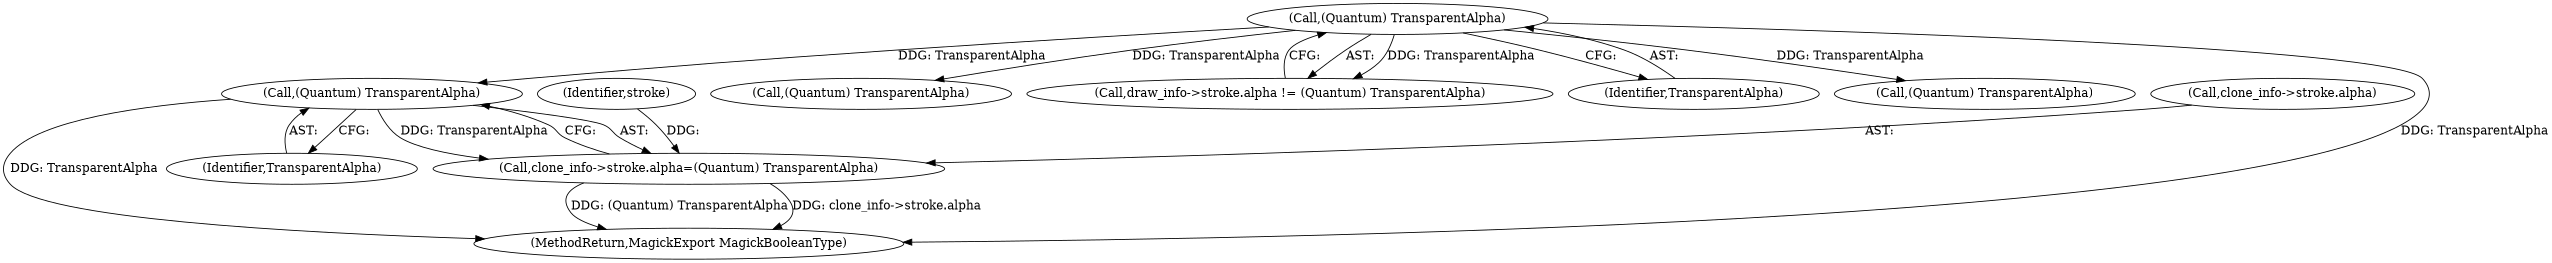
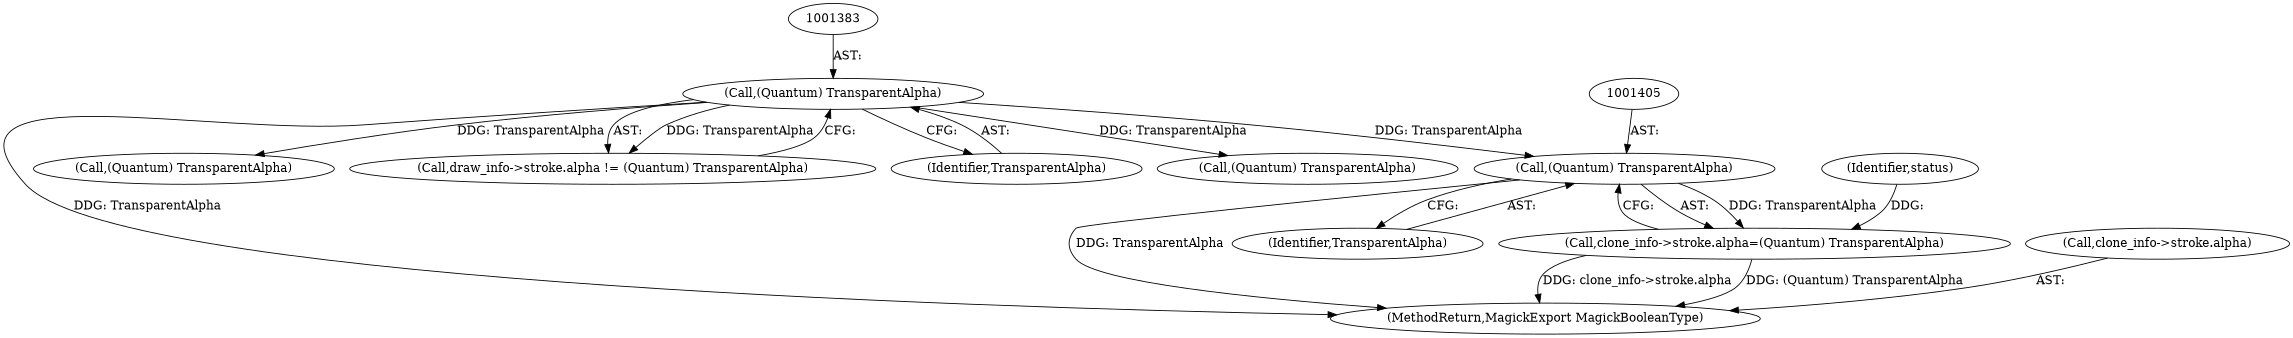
node "1001383": added
node "(Identifier,stroke)": label "(Identifier,stroke)" -> "(Identifier,status)"
node "1001405": added
edge "(Call,clone_info->stroke.alpha)" -> "(Call,clone_info->stroke.alpha=(Quantum) TransparentAlpha)": now "(Call,clone_info->stroke.alpha)" -> "(MethodReturn,MagickExport MagickBooleanType)"
